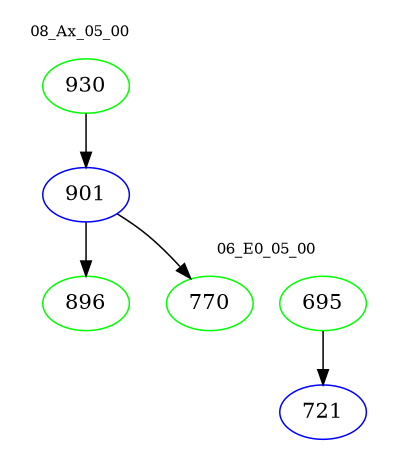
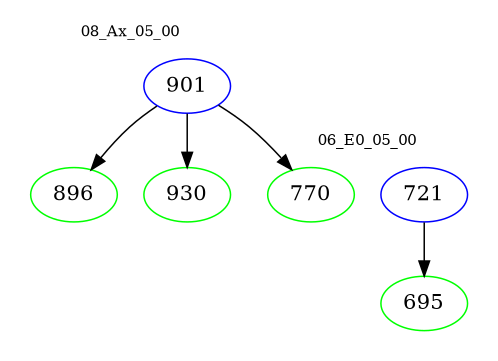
edge "930" -> "901": reversed
edge "695" -> "721": reversed
